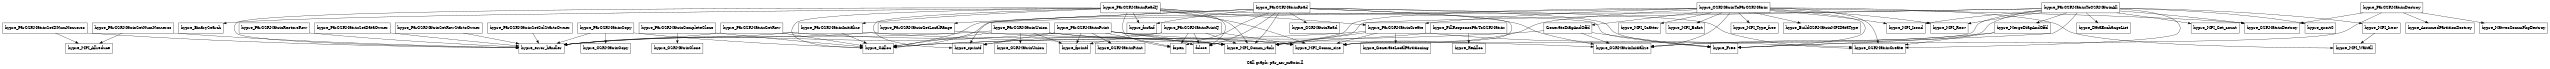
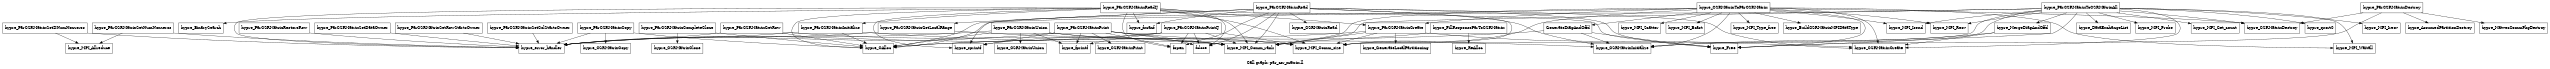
node "hypre_MPI_Probe": added
edge "hypre_MPI_Irecv" -> "hypre_MPI_Waitall": now "hypre_ParCSRMatrixToCSRMatrixAll" -> "hypre_MPI_Waitall"
edge "hypre_ParCSRMatrixPrintIJ" -> "hypre_error_handler": added
